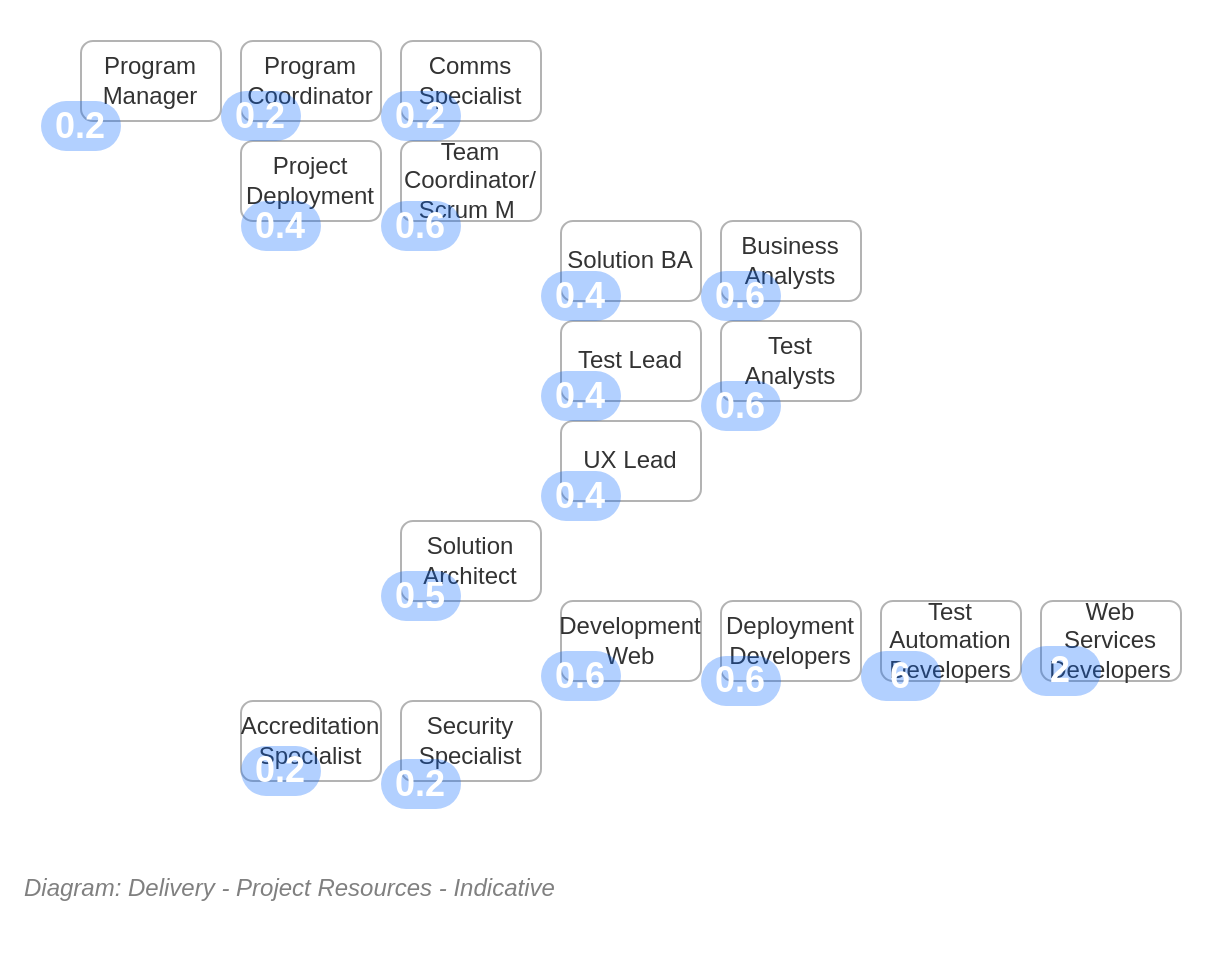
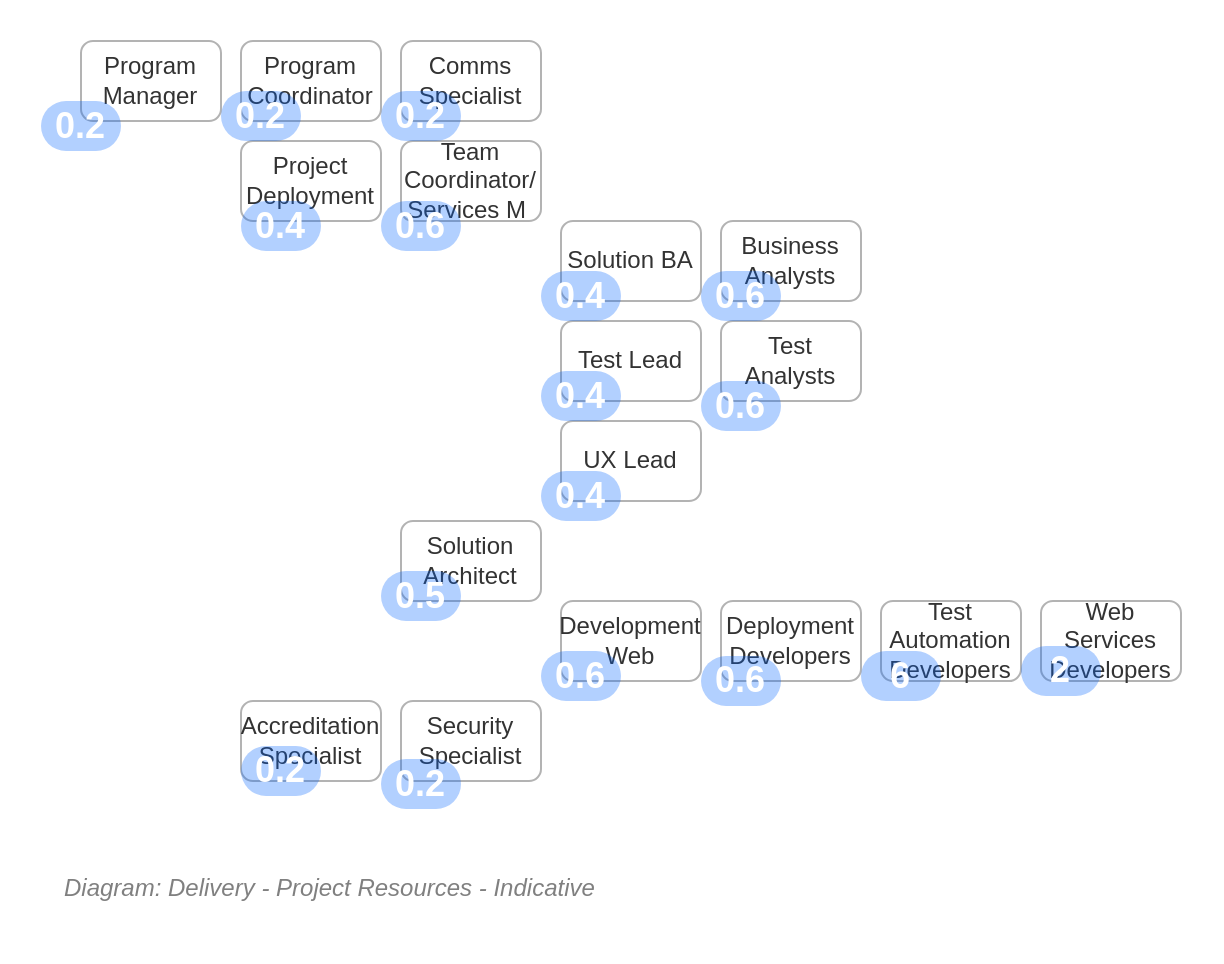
node "Team Coordinator/ Scrum M": label "Team Coordinator/ Scrum M" -> "Team Coordinator/ Services M"
node "Diagram: Delivery - Project Resources - Indicative": moved (541, 881) -> (581, 881)
